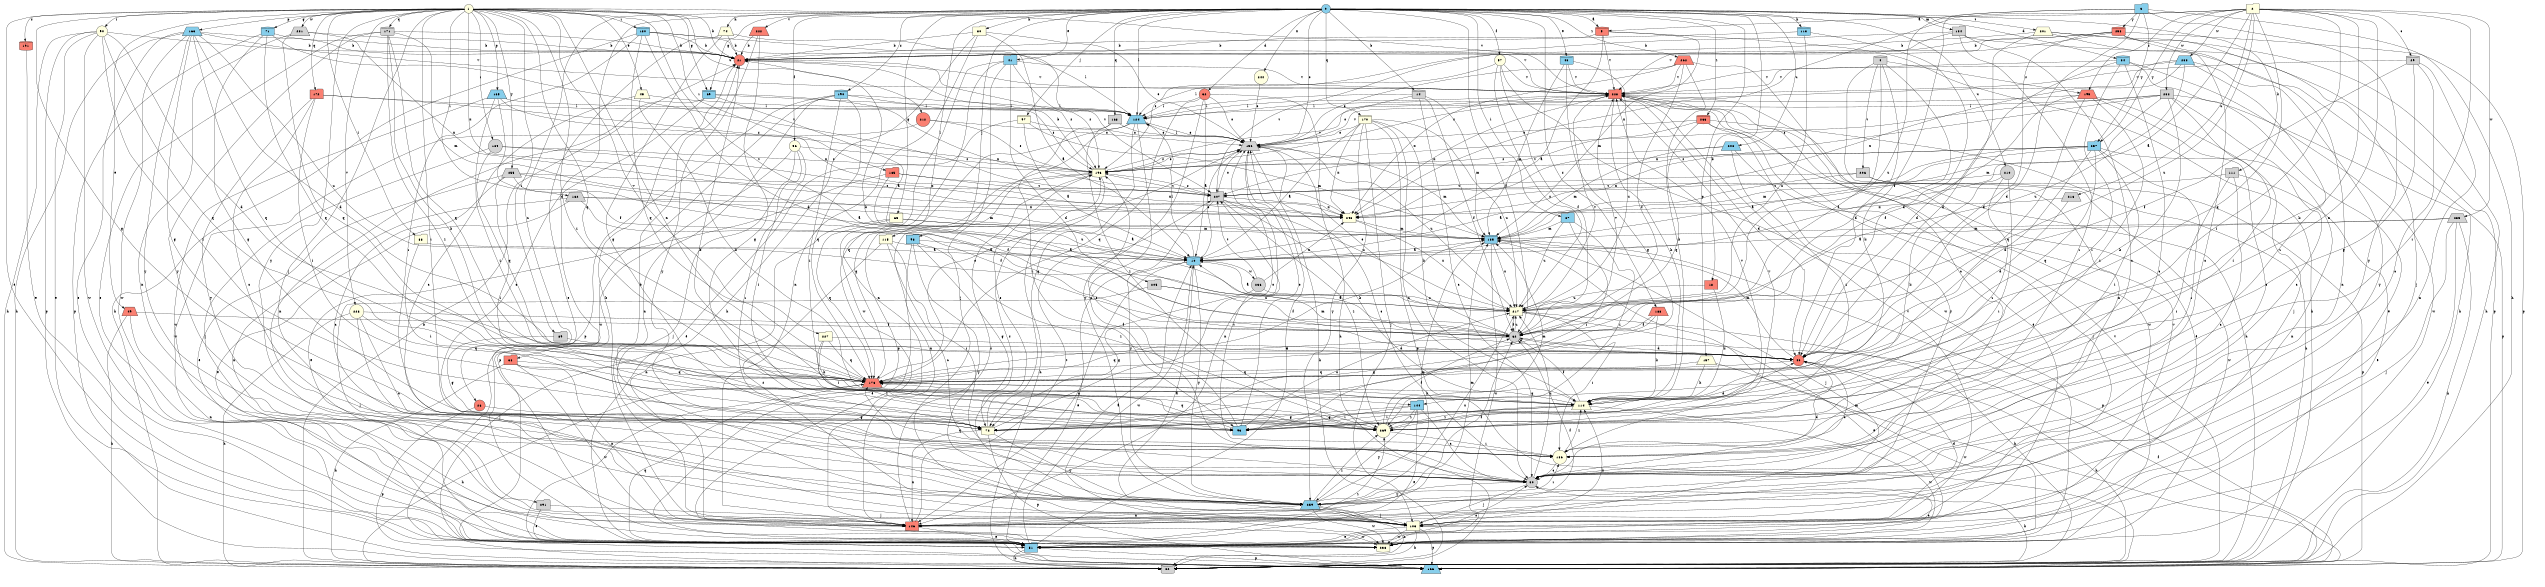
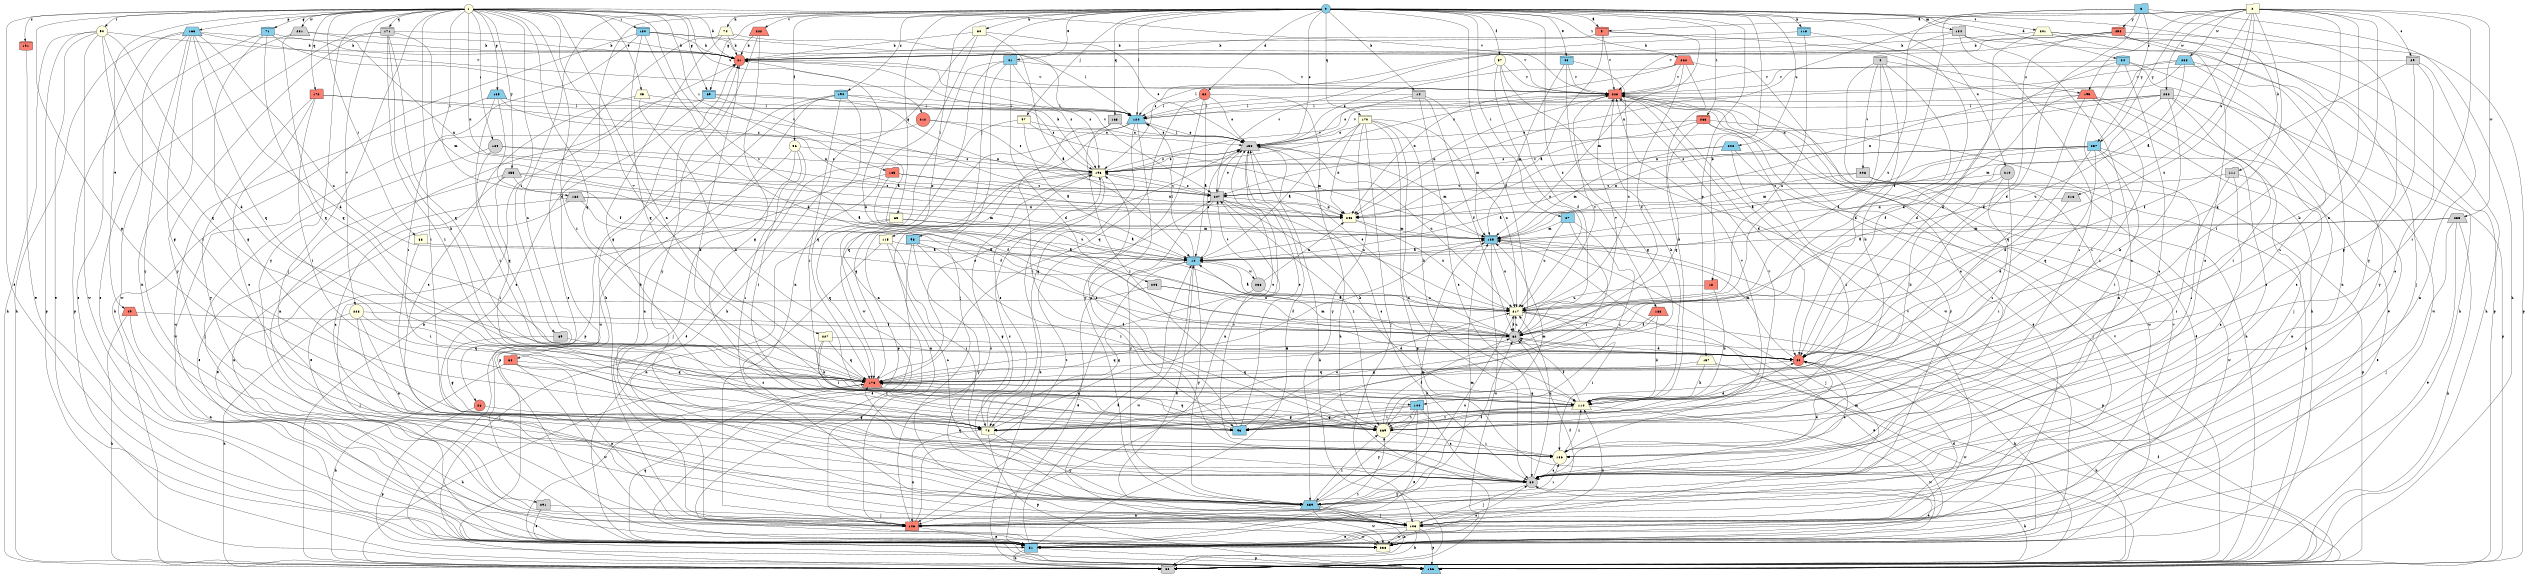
node "244": removed
edge "232" -> "196": label "s" -> "x"
